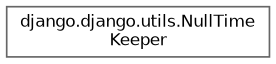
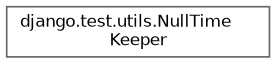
node "django.django.utils.NullTime Keeper": label "django.django.utils.NullTime Keeper" -> "django.test.utils.NullTime Keeper"
